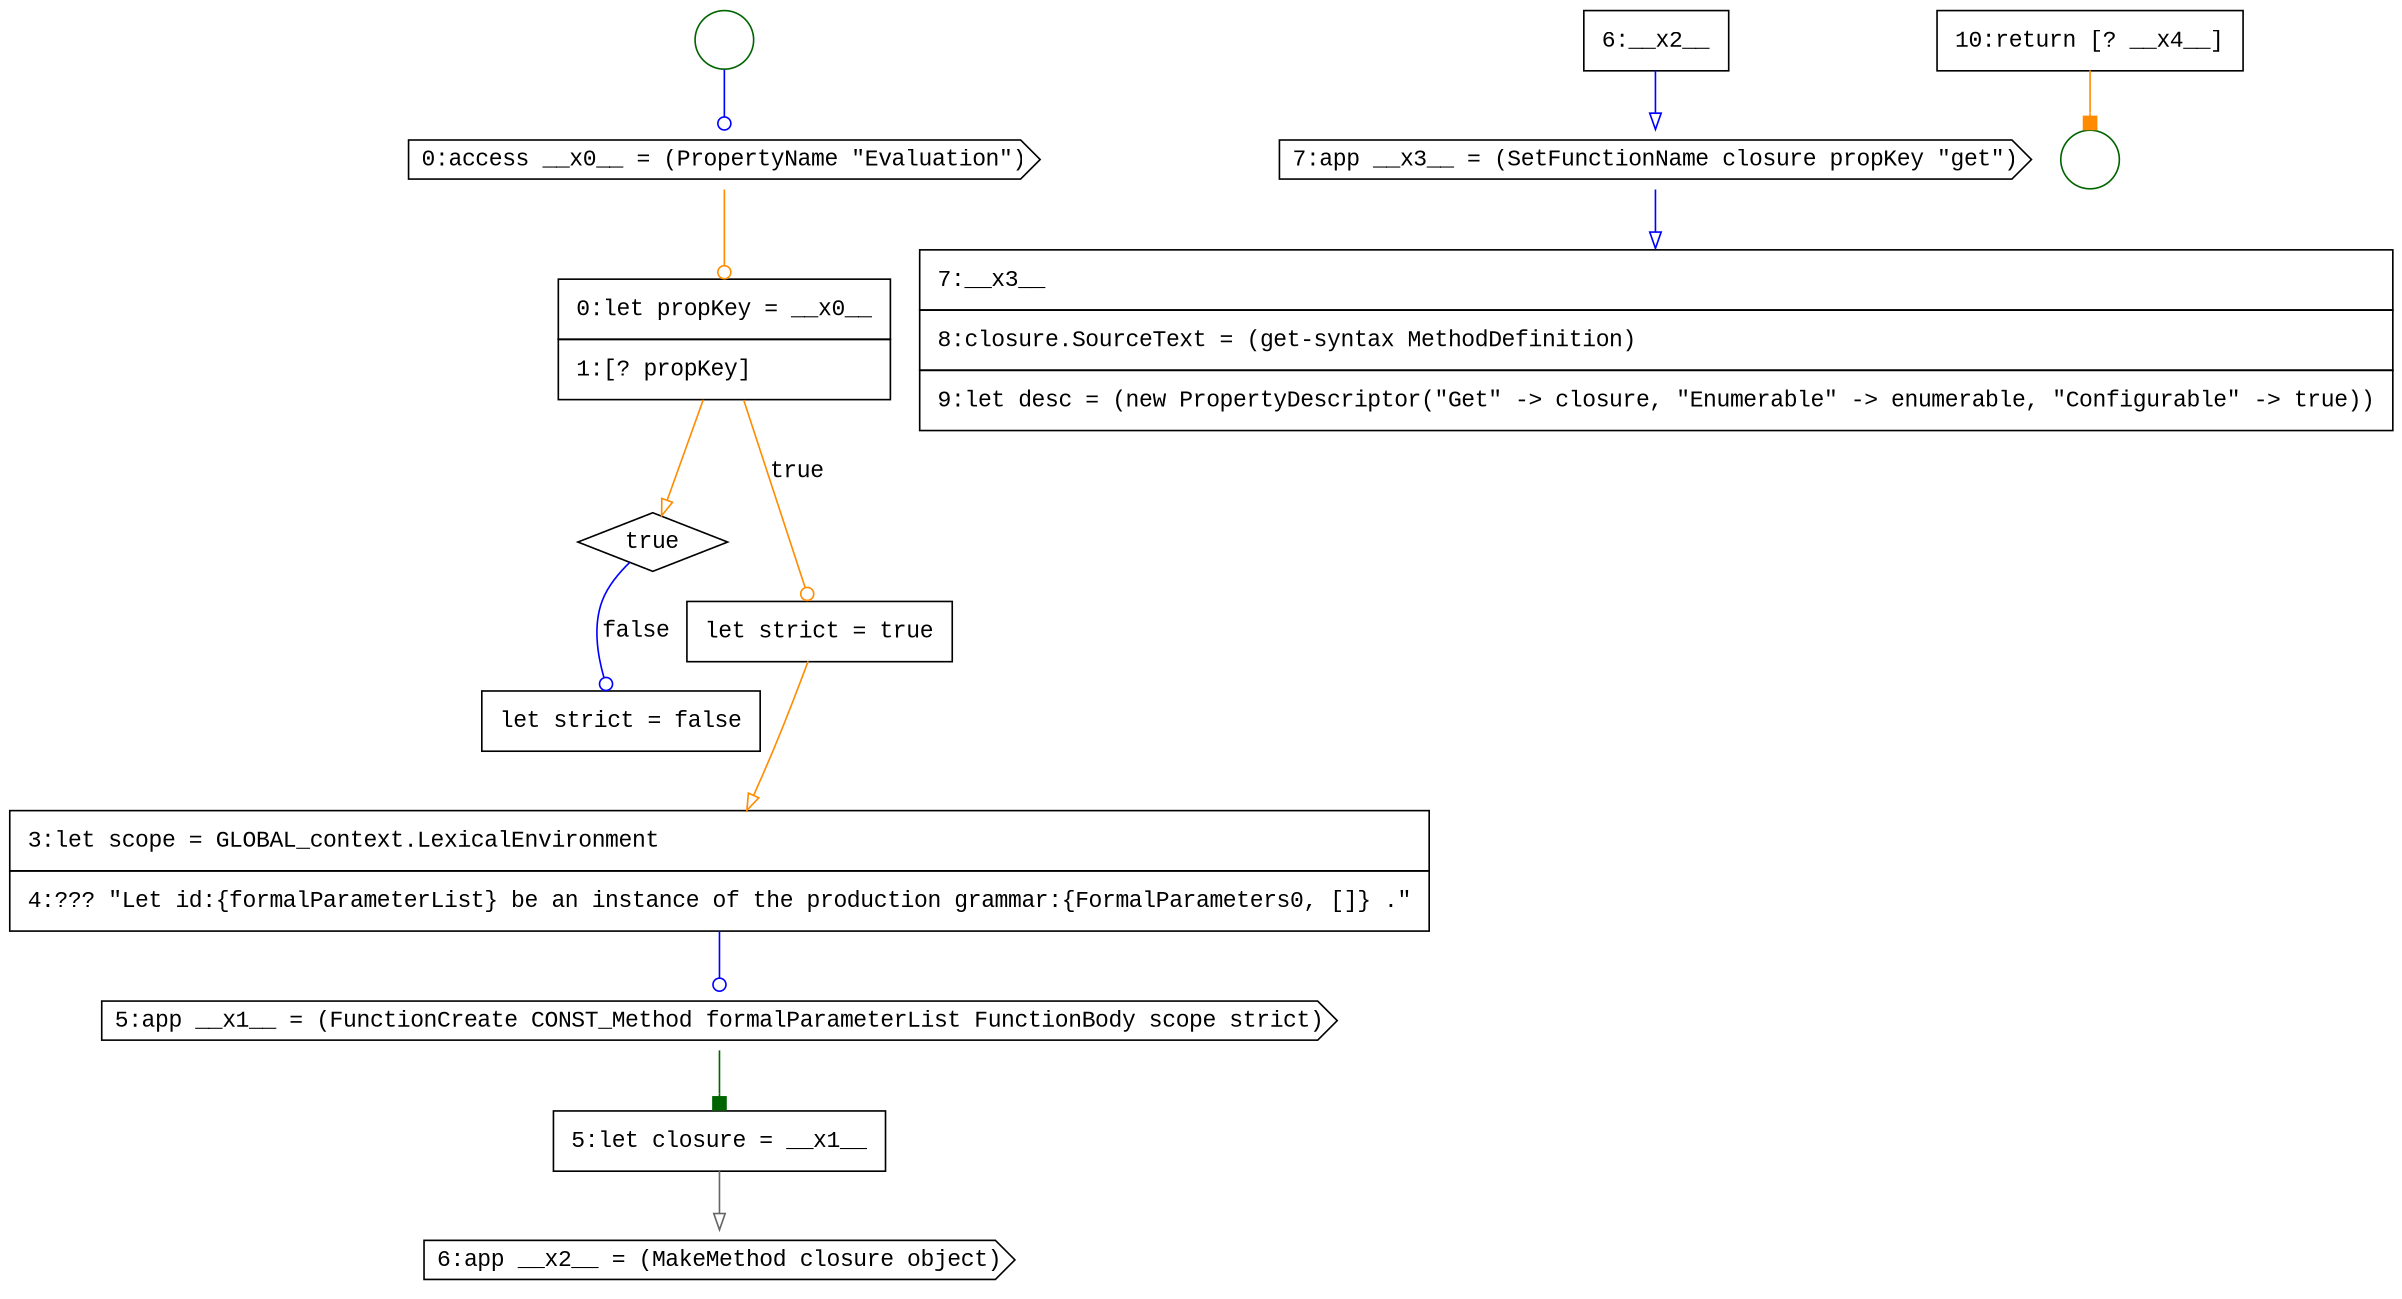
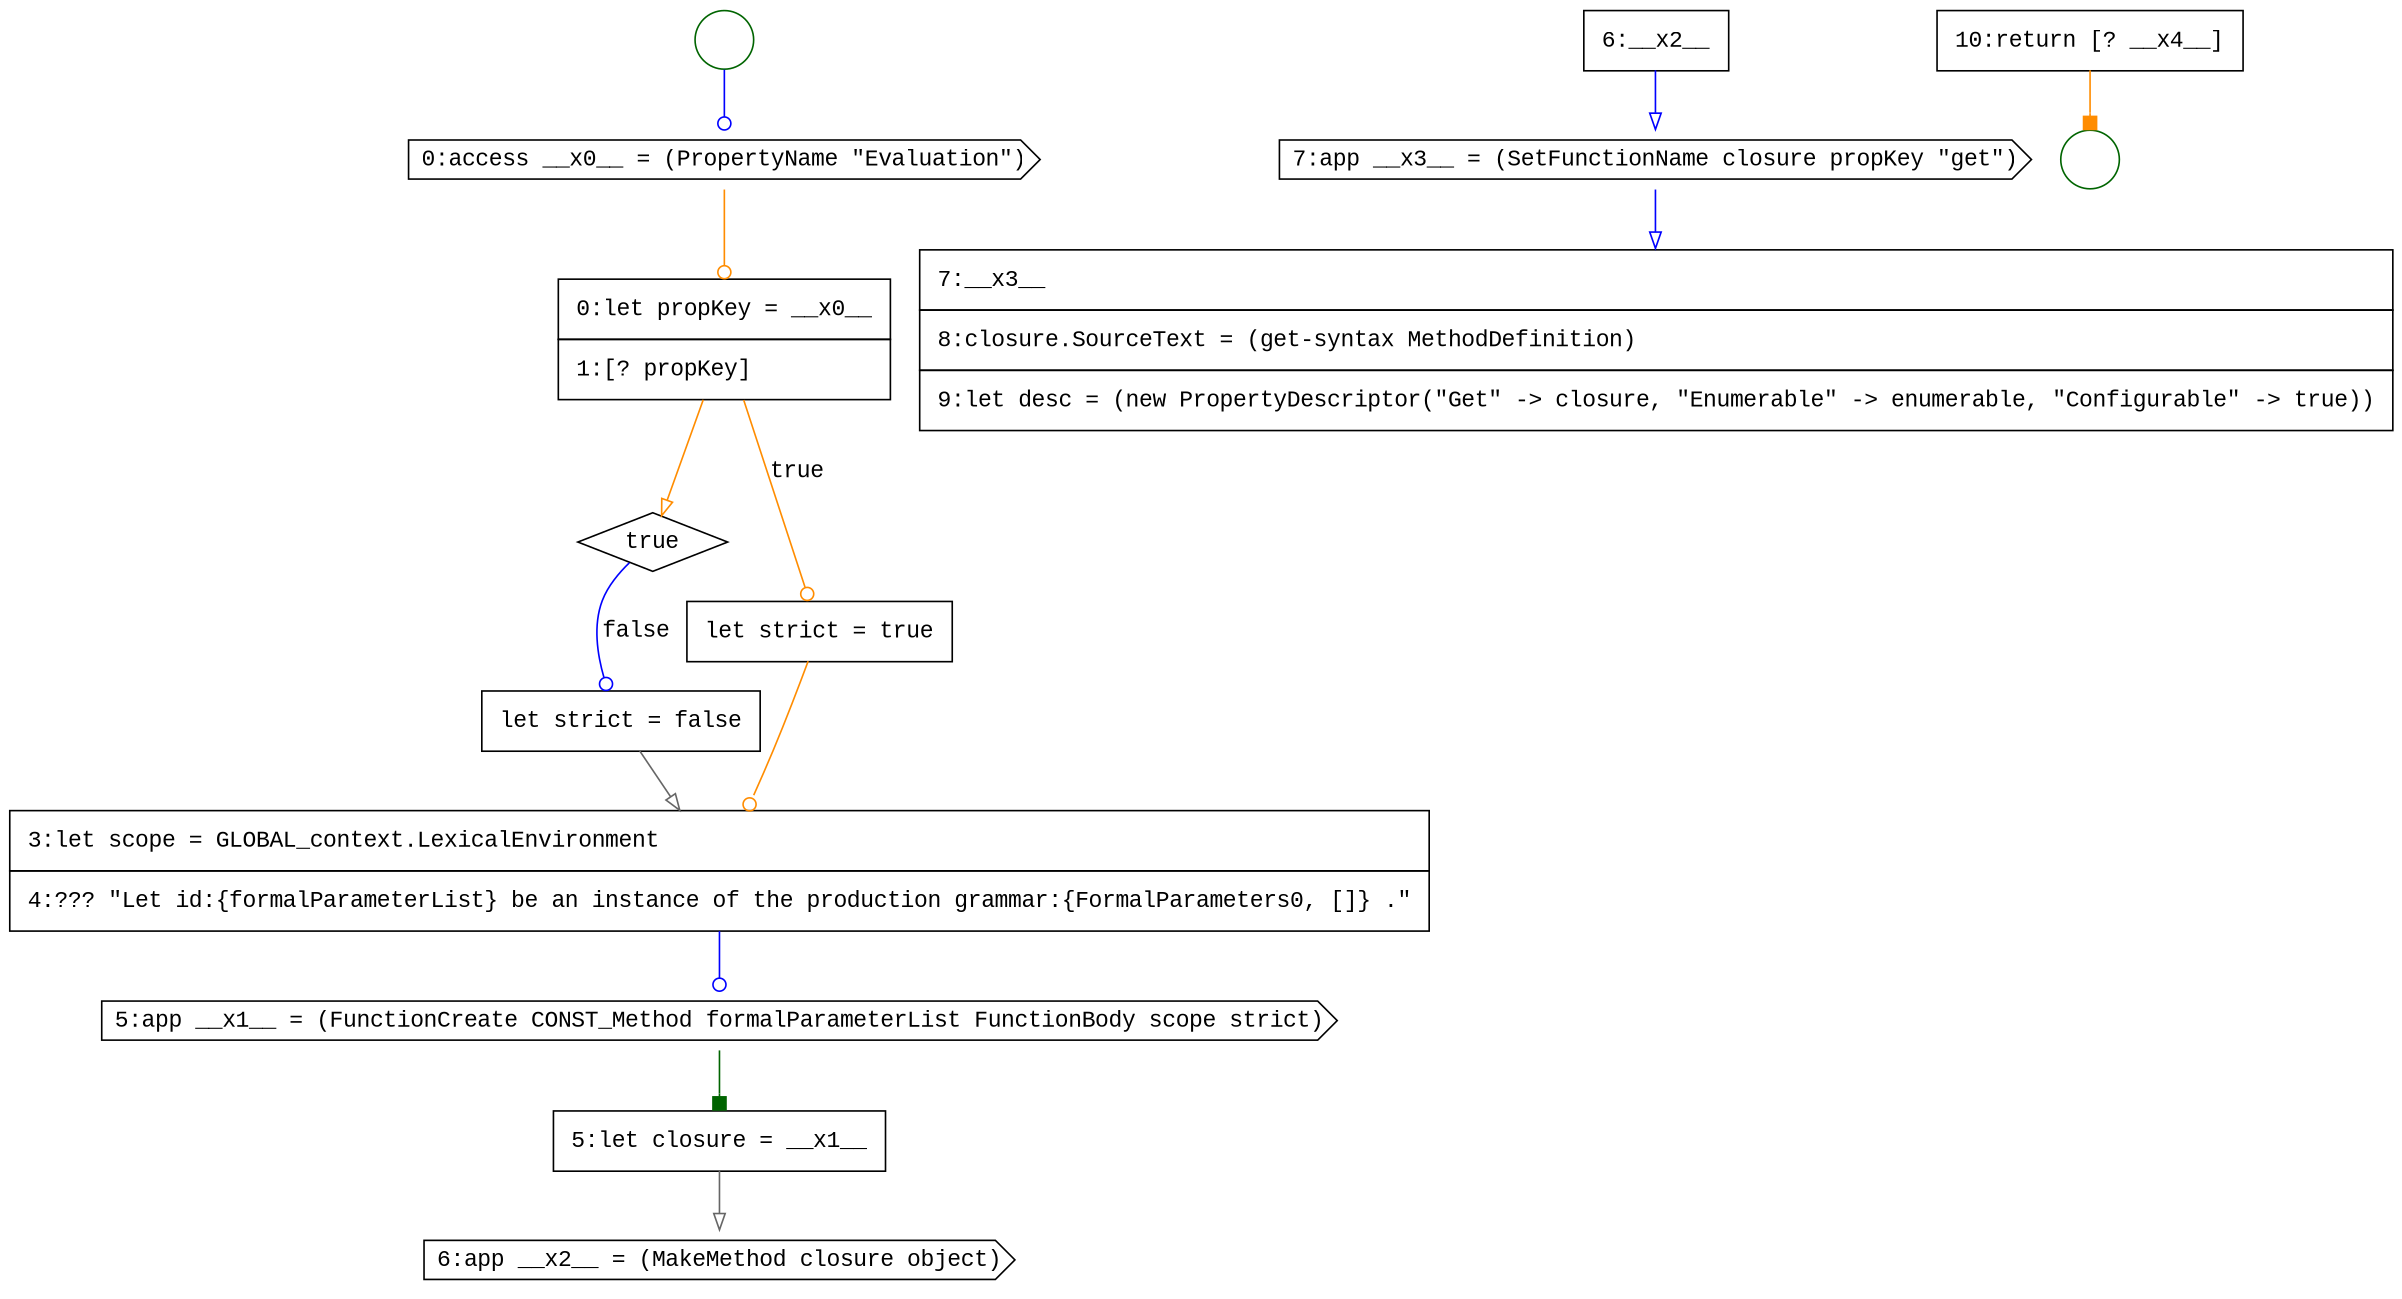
edge "let strict = true" -> "3:let scope = GLOBAL_context.LexicalEnvironment": arrowhead onormal -> odot
edge "let strict = false" -> "3:let scope = GLOBAL_context.LexicalEnvironment": added
